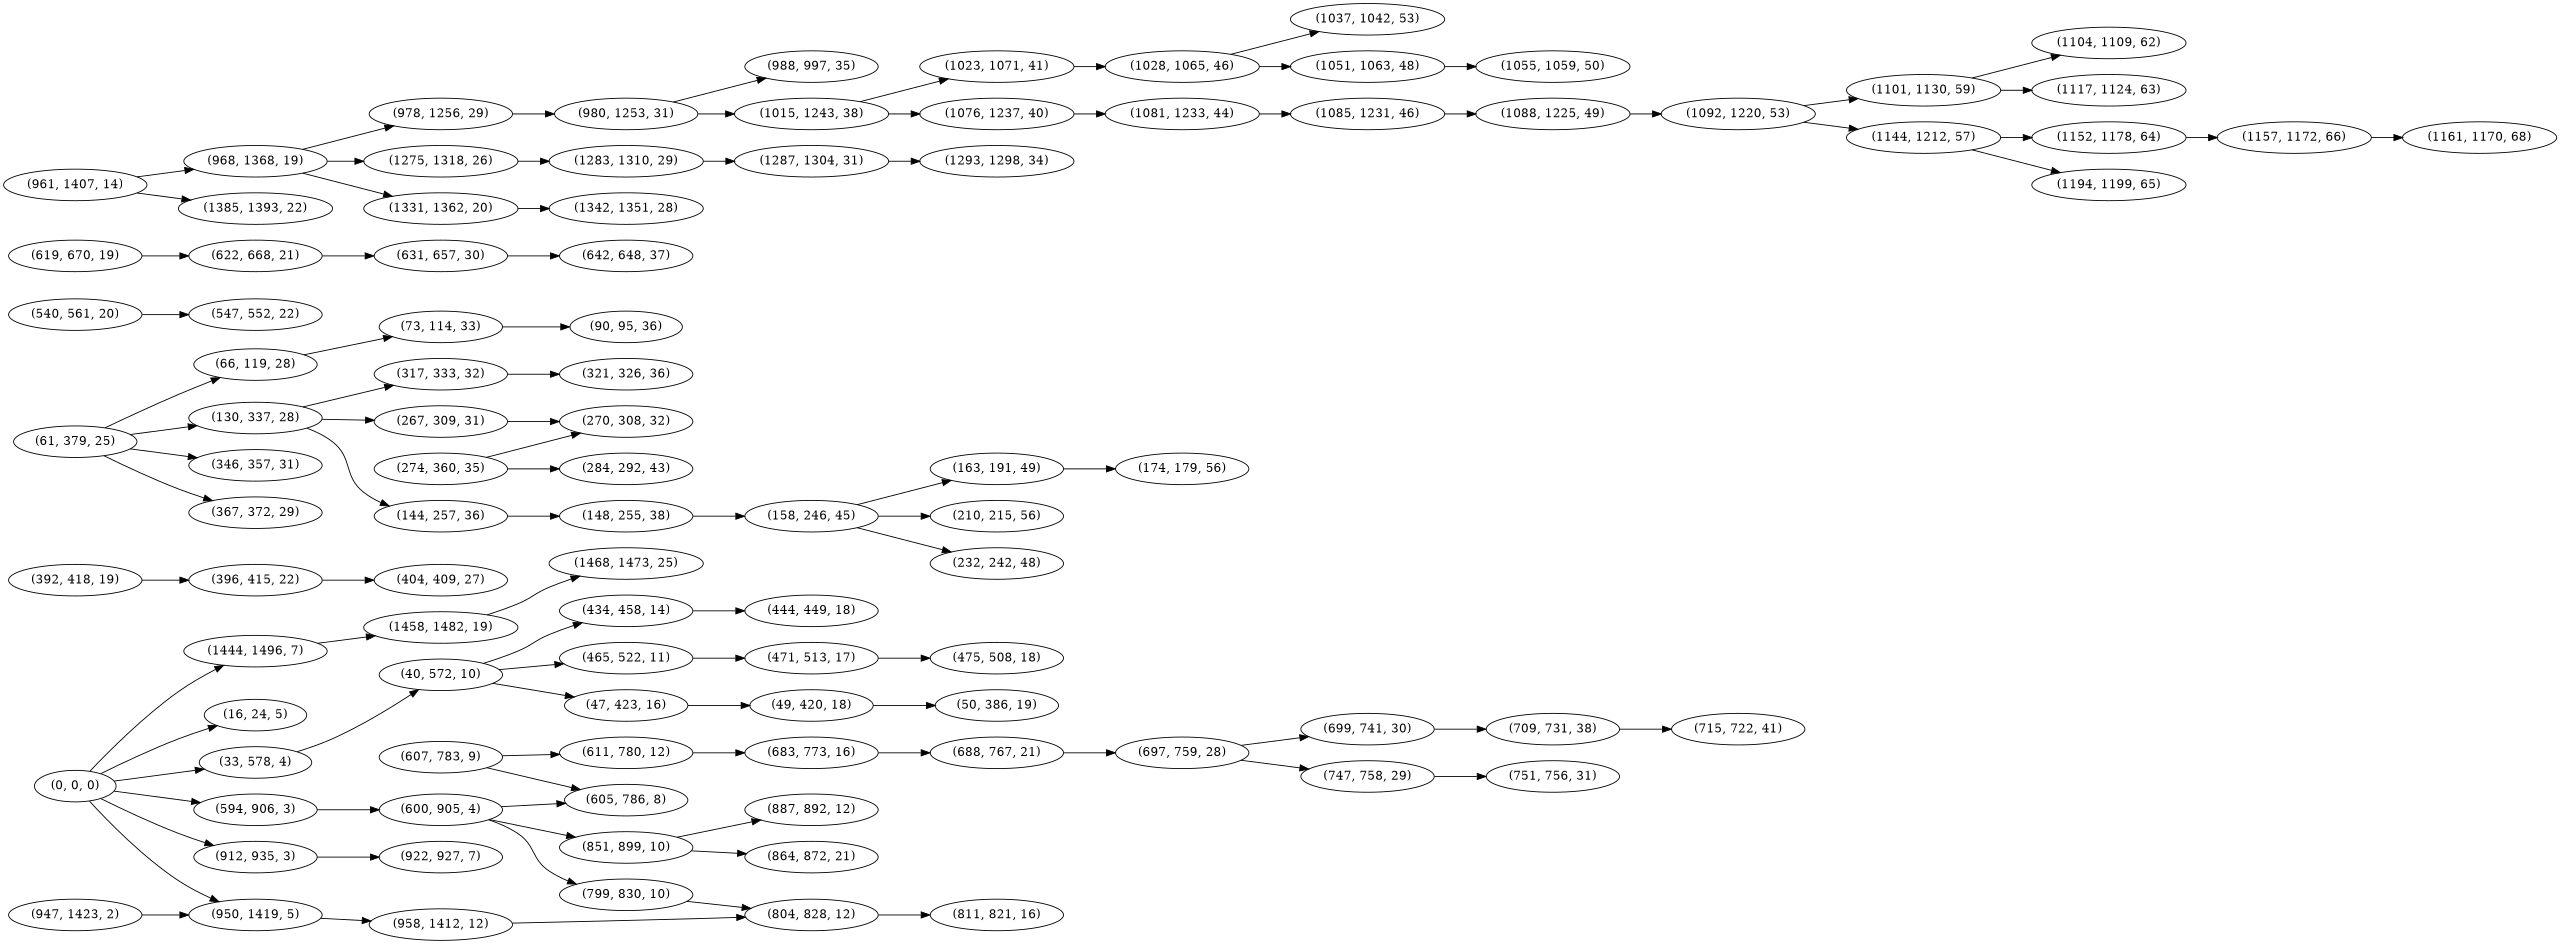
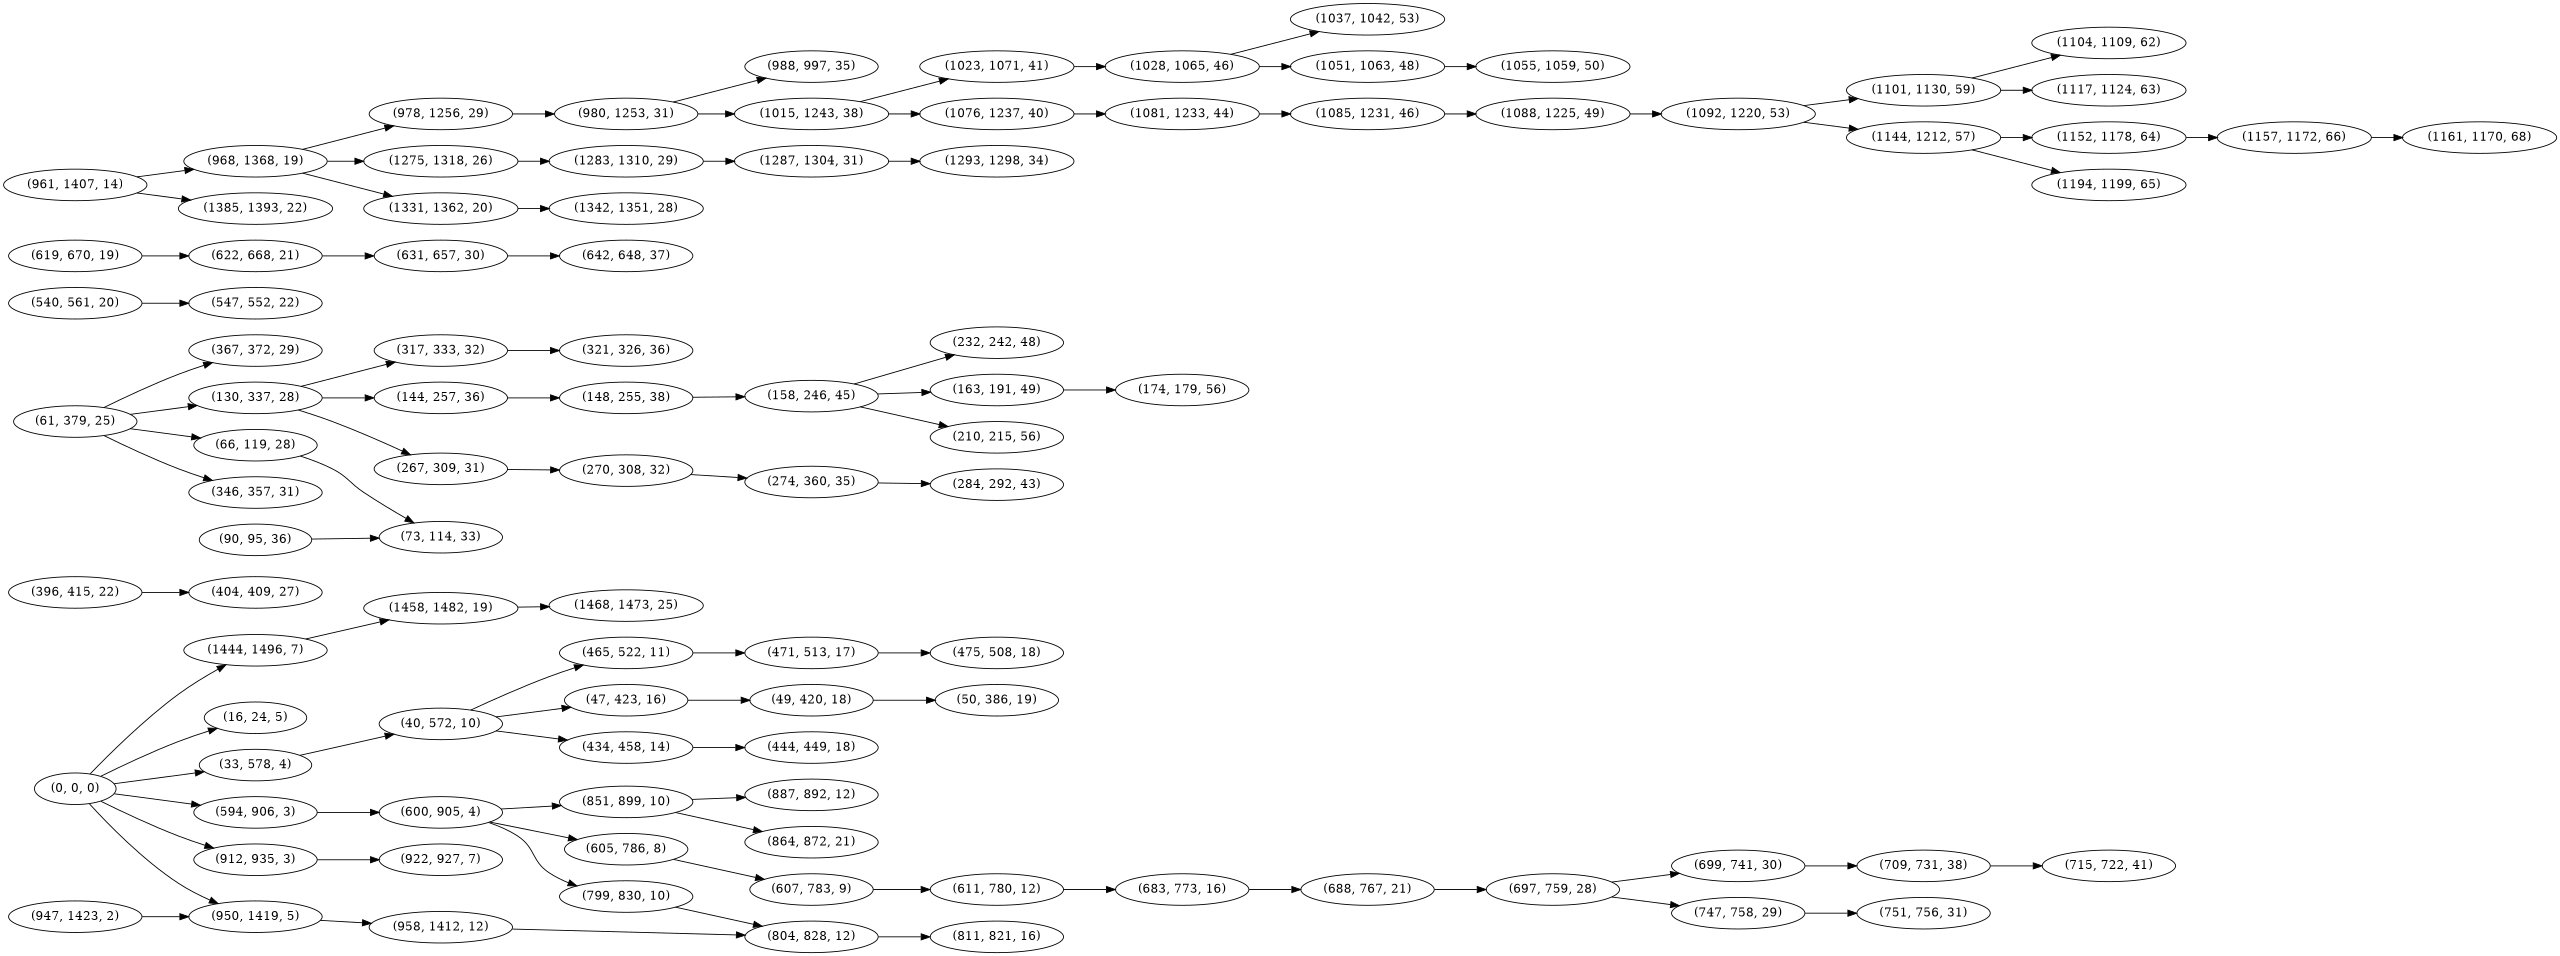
edge "(73, 114, 33)" -> "(90, 95, 36)": reversed
edge "(274, 360, 35)" -> "(270, 308, 32)": reversed
node "(392, 418, 19)": removed
edge "(607, 783, 9)" -> "(605, 786, 8)": reversed
